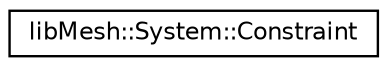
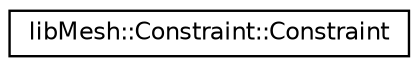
node "libMesh::System::Constraint": label "libMesh::System::Constraint" -> "libMesh::Constraint::Constraint"
